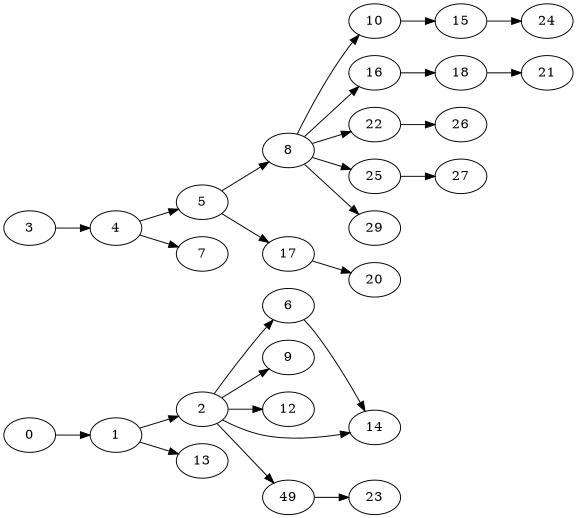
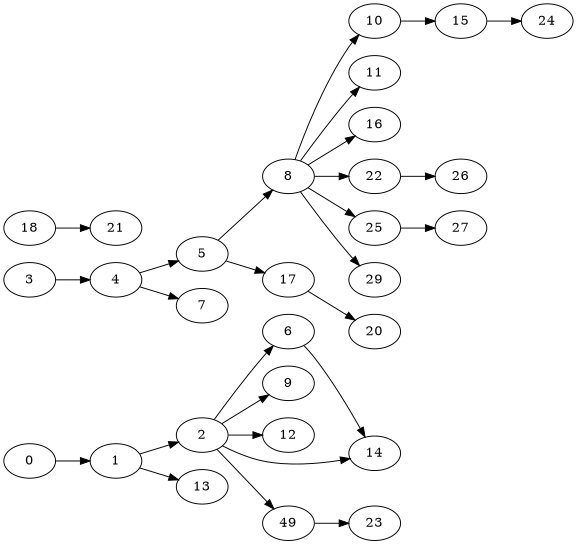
node "11": added
edge "16" -> "18": removed
